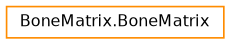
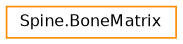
node "BoneMatrix.BoneMatrix": label "BoneMatrix.BoneMatrix" -> "Spine.BoneMatrix"
